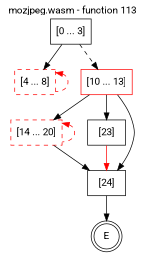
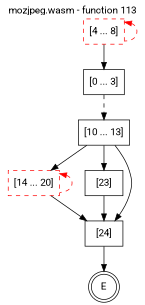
edge "[0 ... 3]" -> "[4 ... 8]": reversed
node "[10 ... 13]": color red -> black
edge "[23]" -> "[24]": color red -> black
